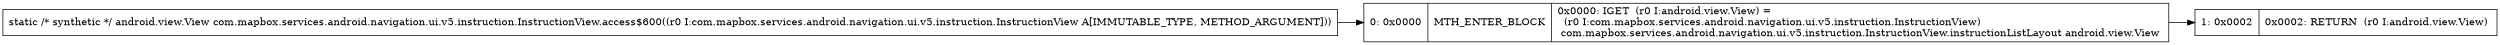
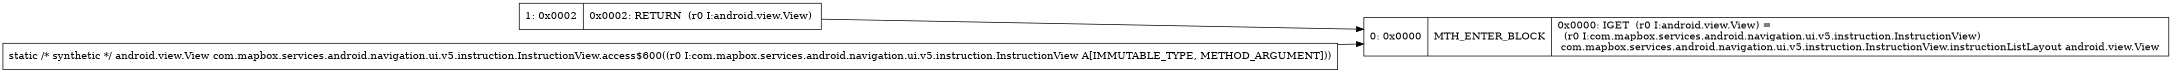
edge "0: 0x0000" -> "1: 0x0002": reversed
